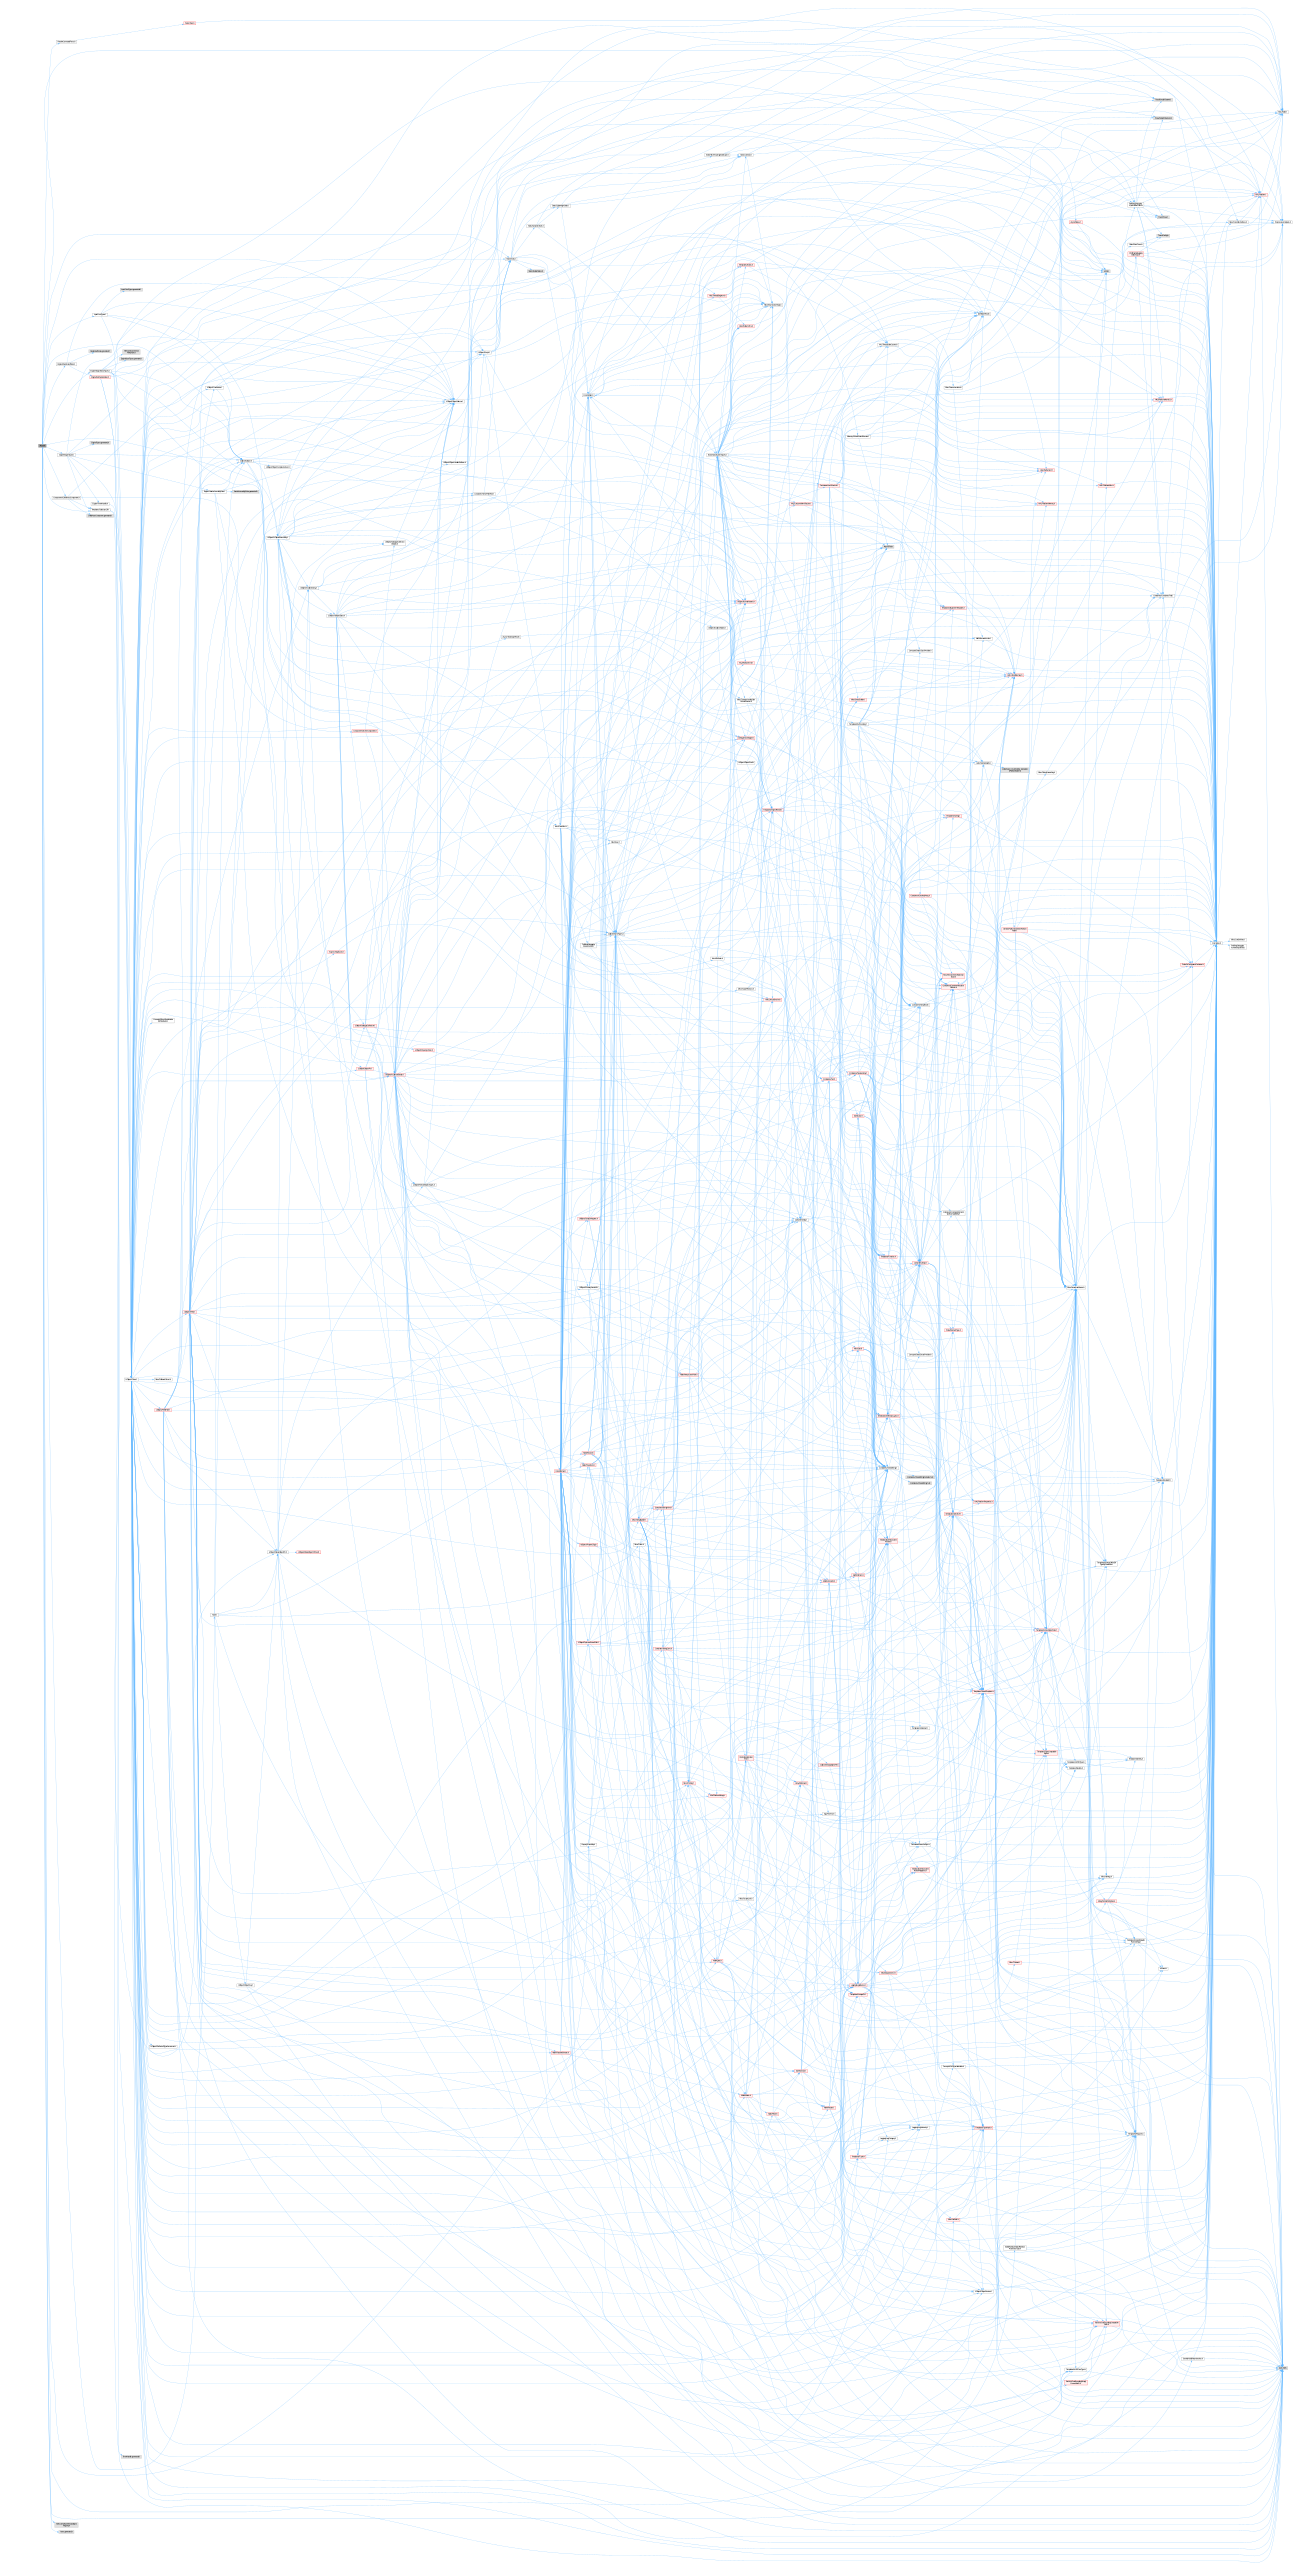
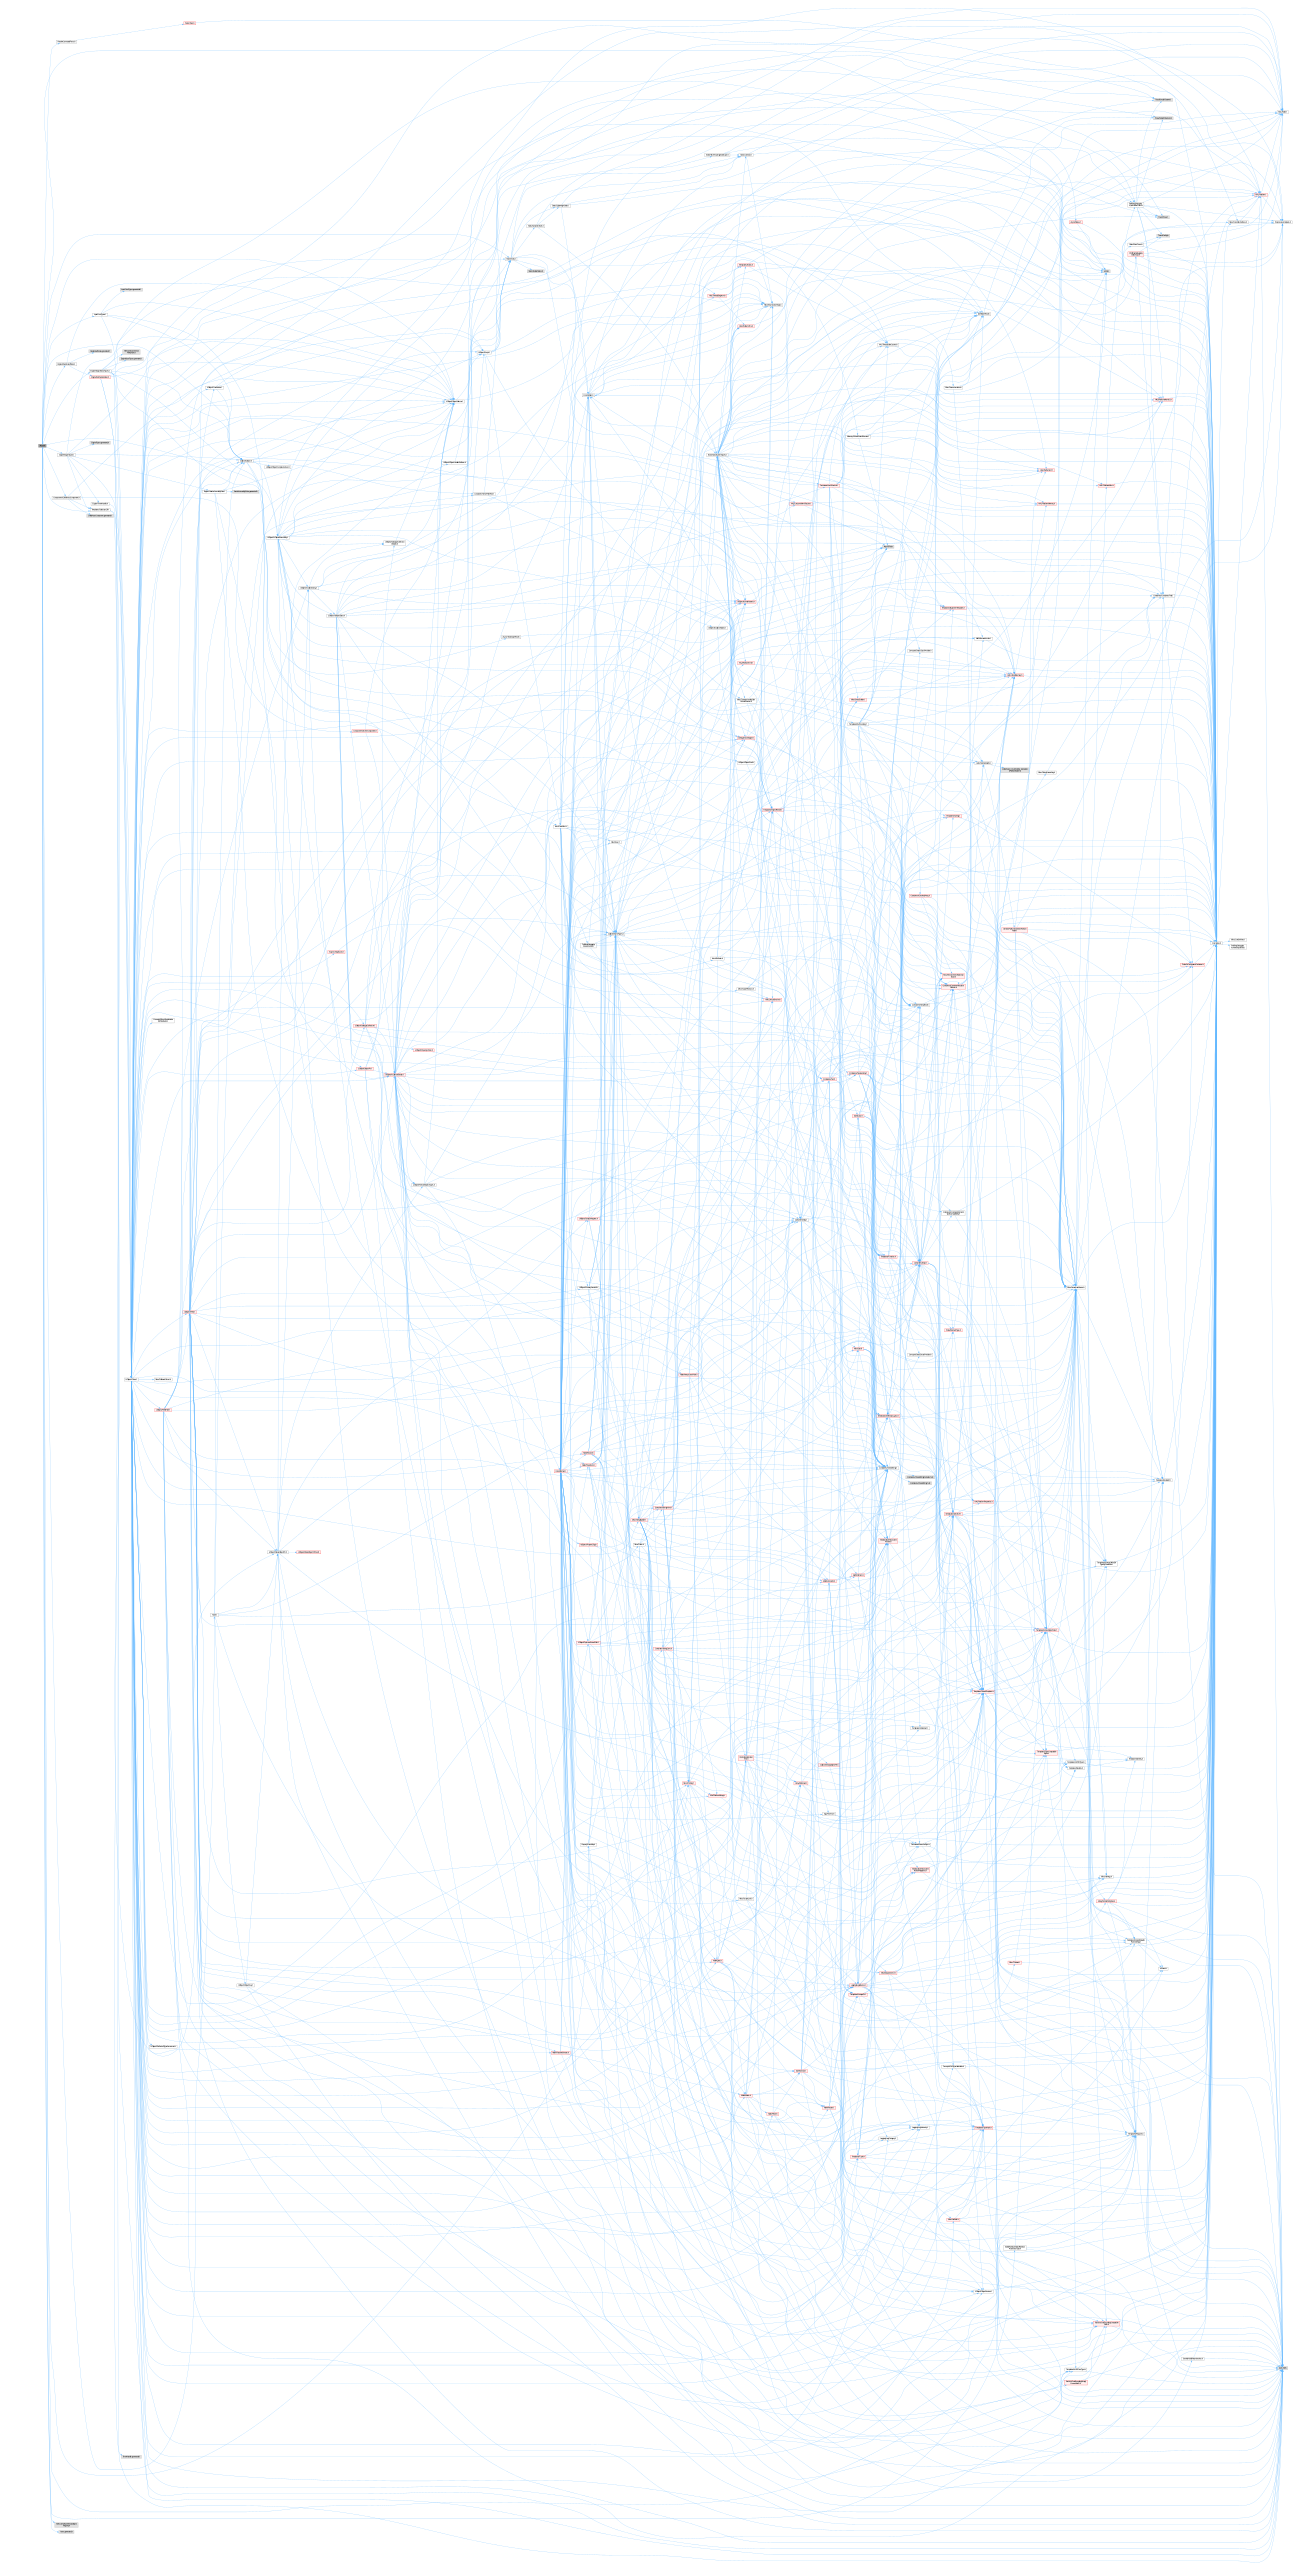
edge "UObject/Field.h" -> "UObject/UnrealNames.h": now "UObject/UObjectMarks.h" -> "UObject/UnrealNames.h"
